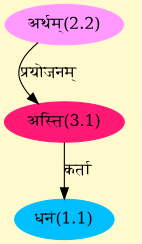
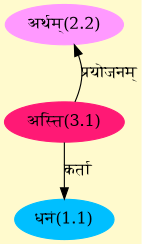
edge "अर्थम्(2.2)" -> "अस्ति(3.1)": reversed
